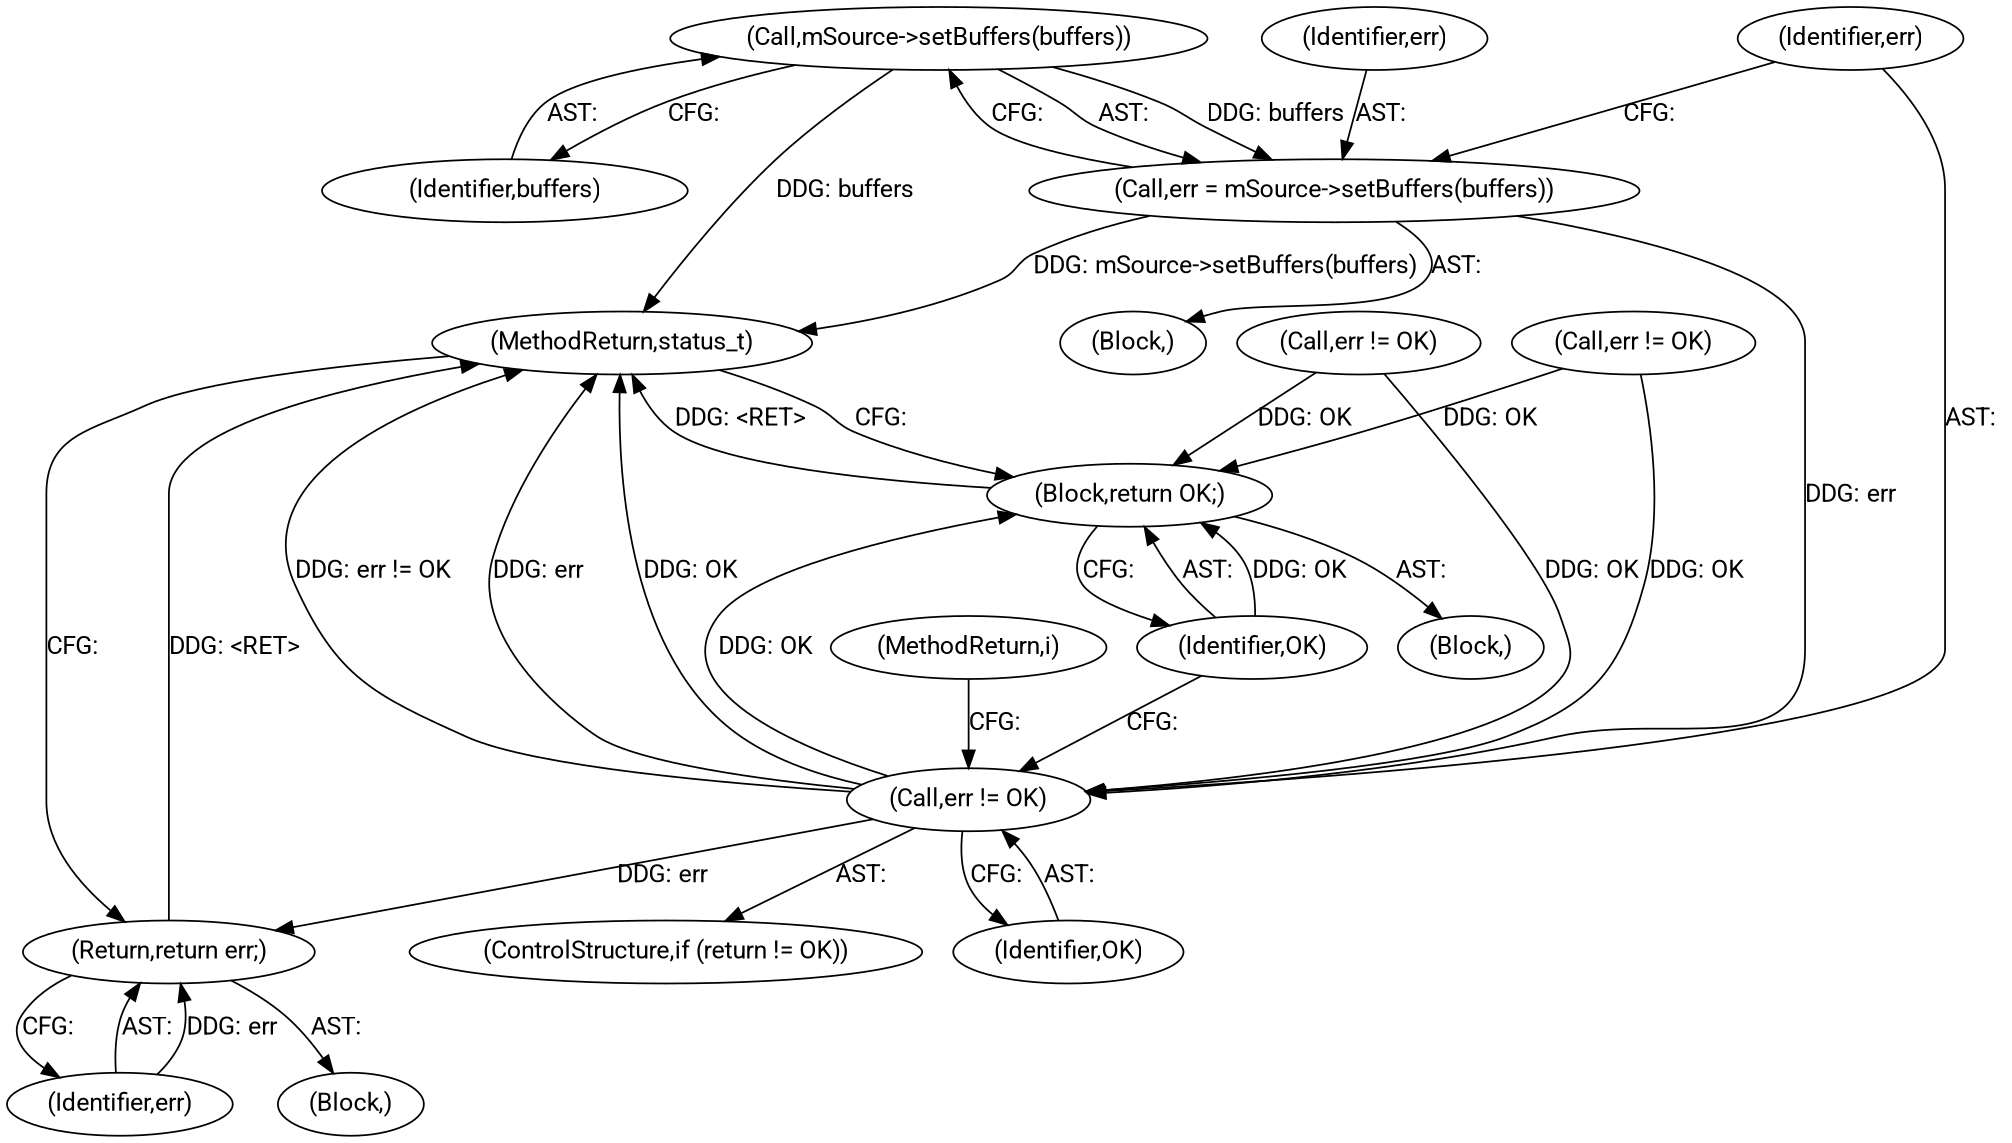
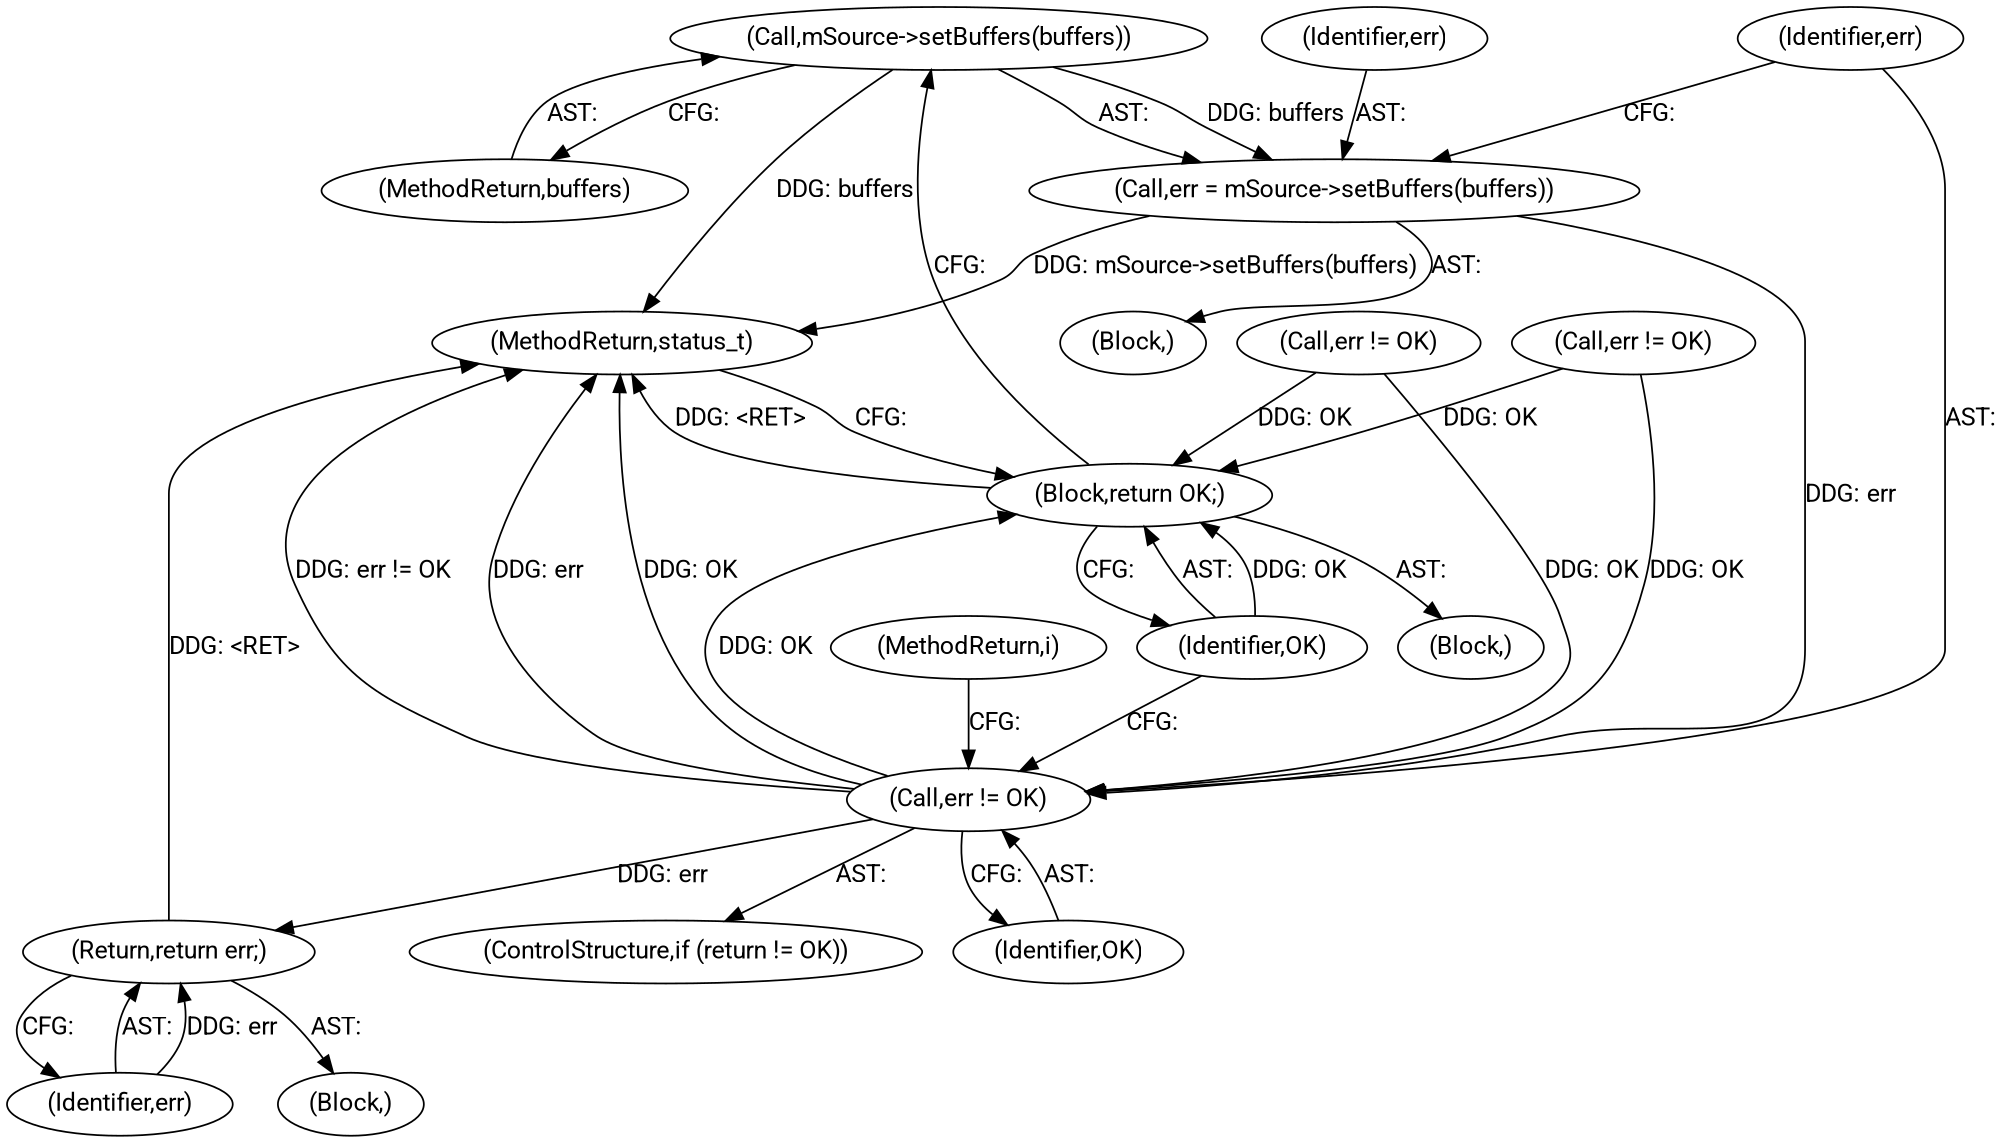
edge "(Call,err = mSource->setBuffers(buffers))" -> "(Call,mSource->setBuffers(buffers))": now "(Block,return OK;)" -> "(Call,mSource->setBuffers(buffers))"
node "(Identifier,buffers)": label "(Identifier,buffers)" -> "(MethodReturn,buffers)"
edge "(MethodReturn,status_t)" -> "(Return,return err;)": removed, label "CFG:"
